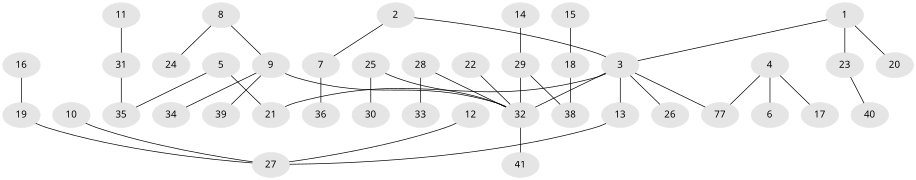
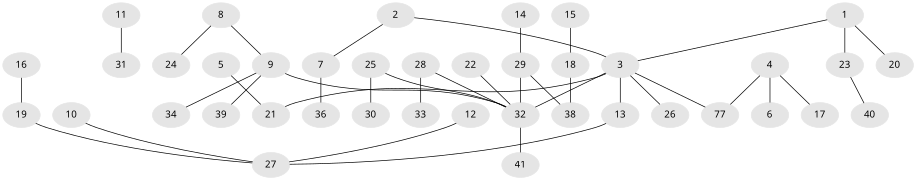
node "35": removed
